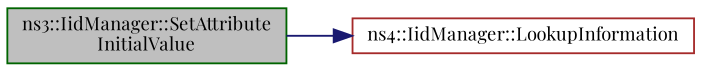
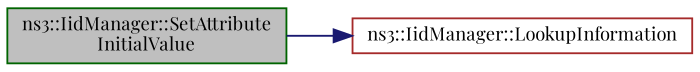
node "ns4::IidManager::LookupInformation": label "ns4::IidManager::LookupInformation" -> "ns3::IidManager::LookupInformation"
